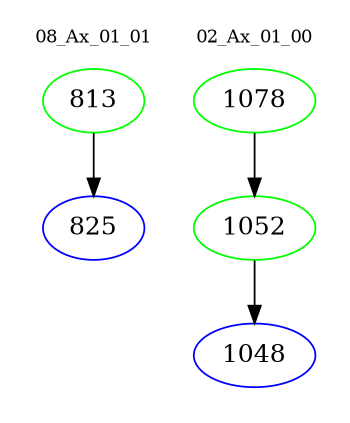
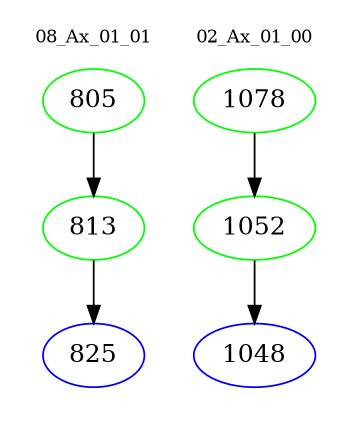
node "805": added
